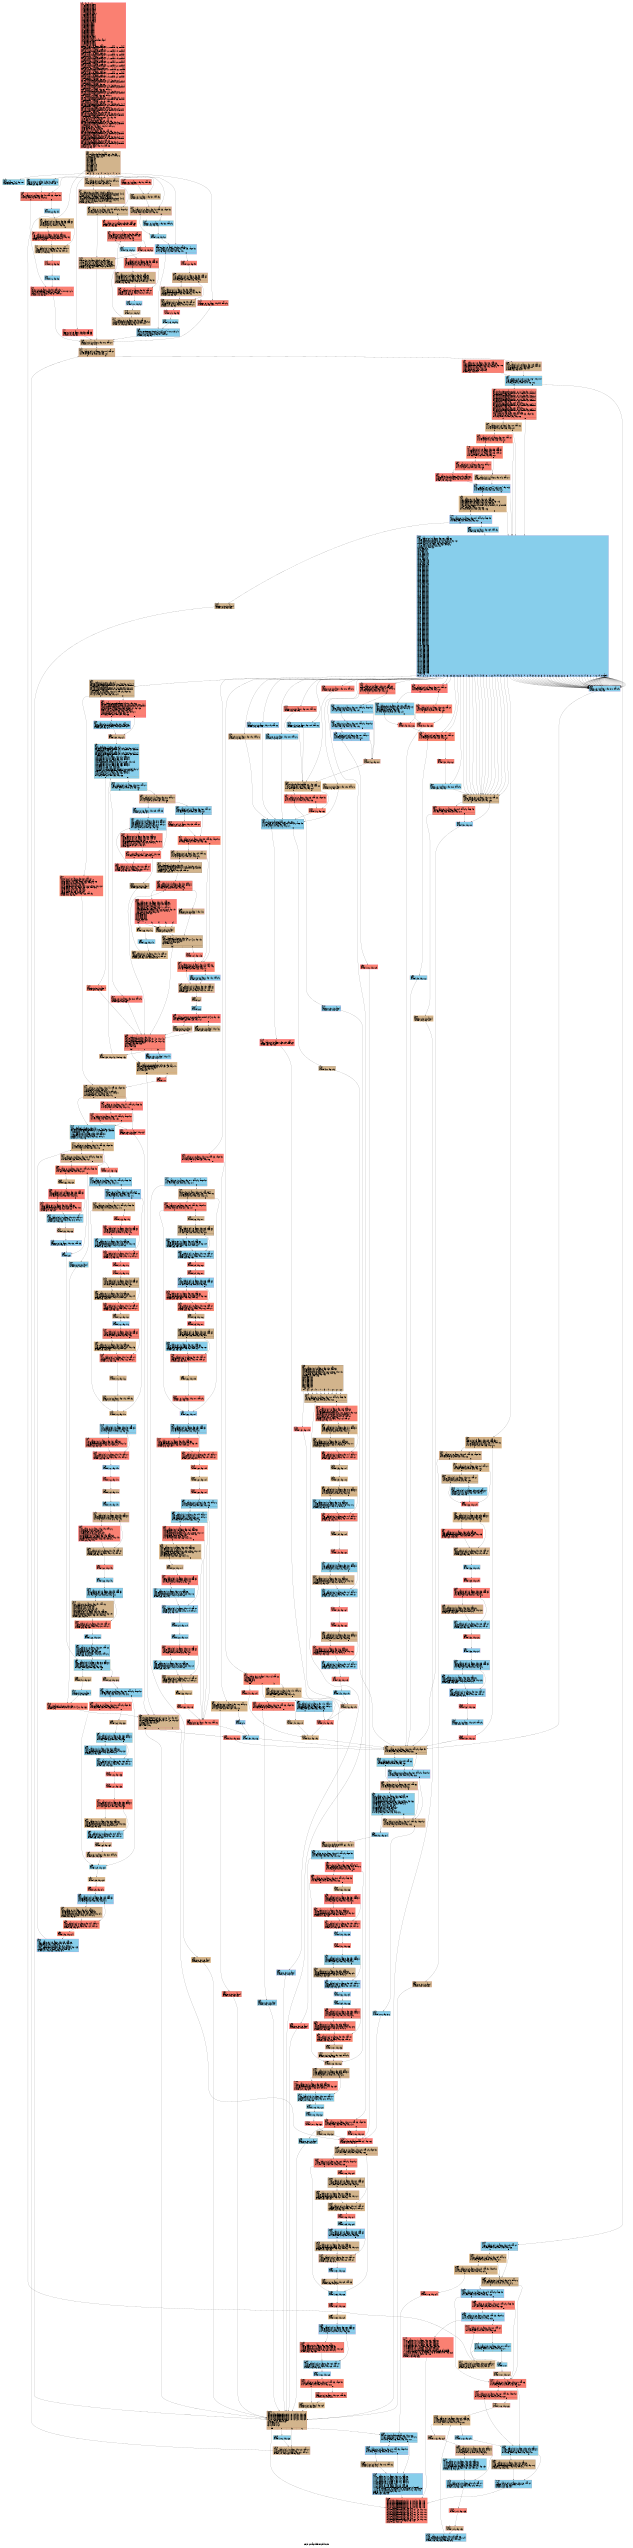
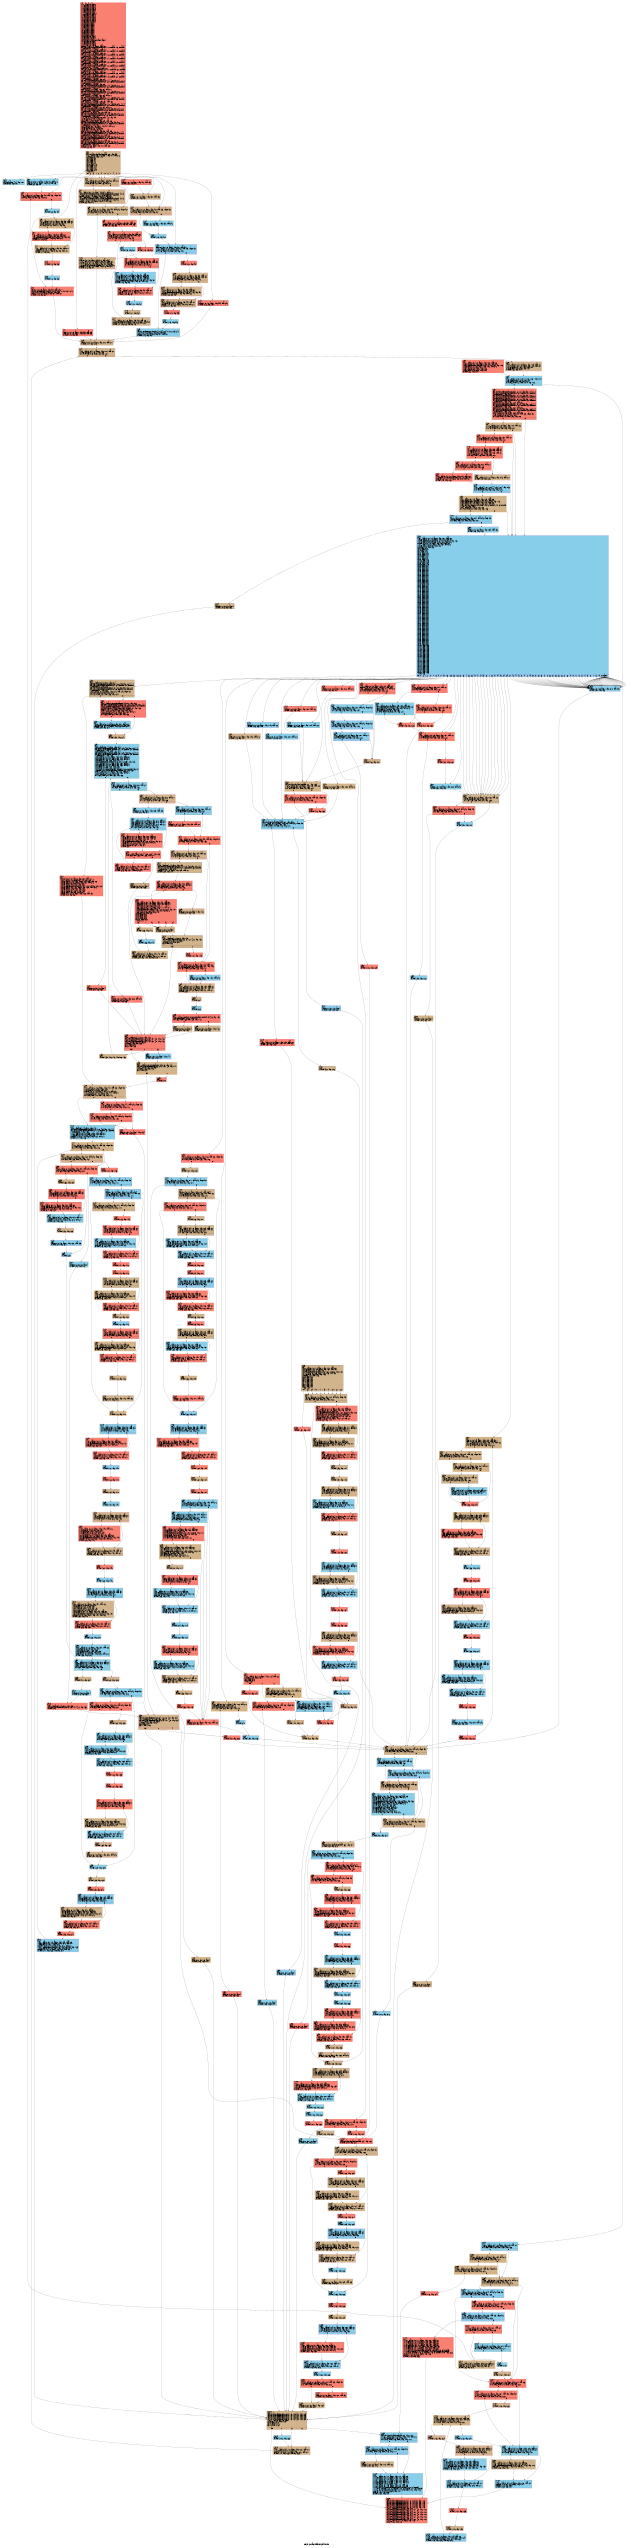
node "%100:": fillcolor tan -> skyblue
node "%216:": added
